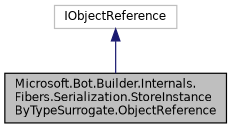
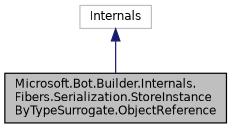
node "IObjectReference": label "IObjectReference" -> "Internals"
